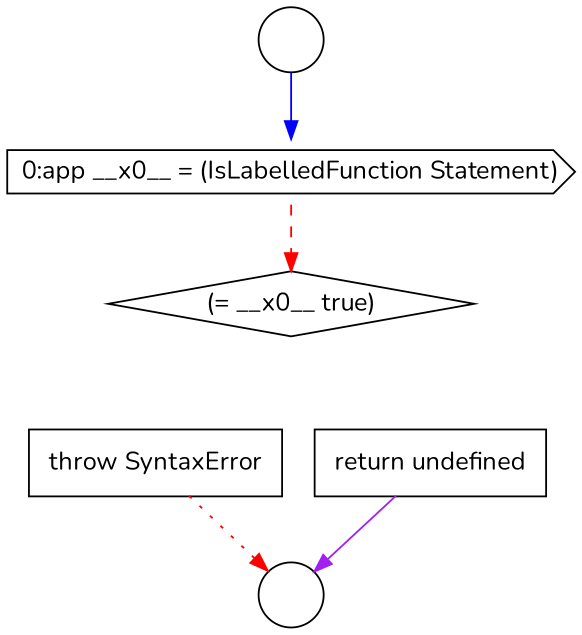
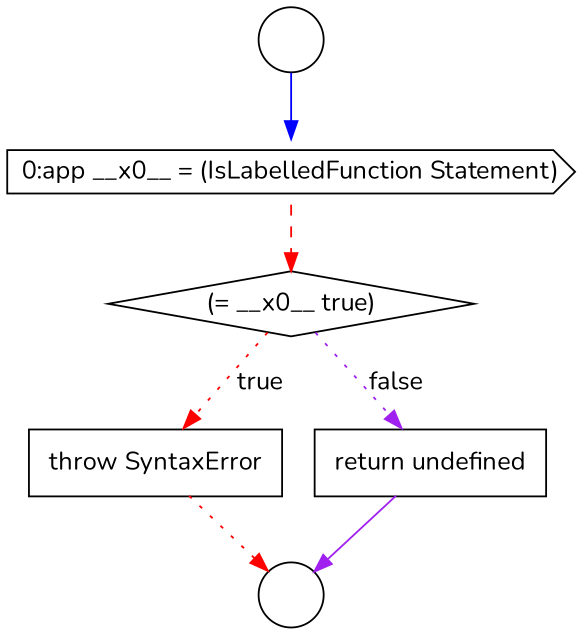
edge "(= __x0__ true)" -> "throw SyntaxError": added, label "true"
edge "(= __x0__ true)" -> "return undefined": added, label "false"
